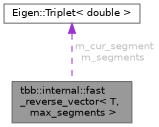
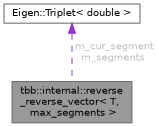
node "tbb::internal::fast _reverse_vector< T, max_segments >": label "tbb::internal::fast _reverse_vector< T, max_segments >" -> "tbb::internal::reverse _reverse_vector< T, max_segments >"
